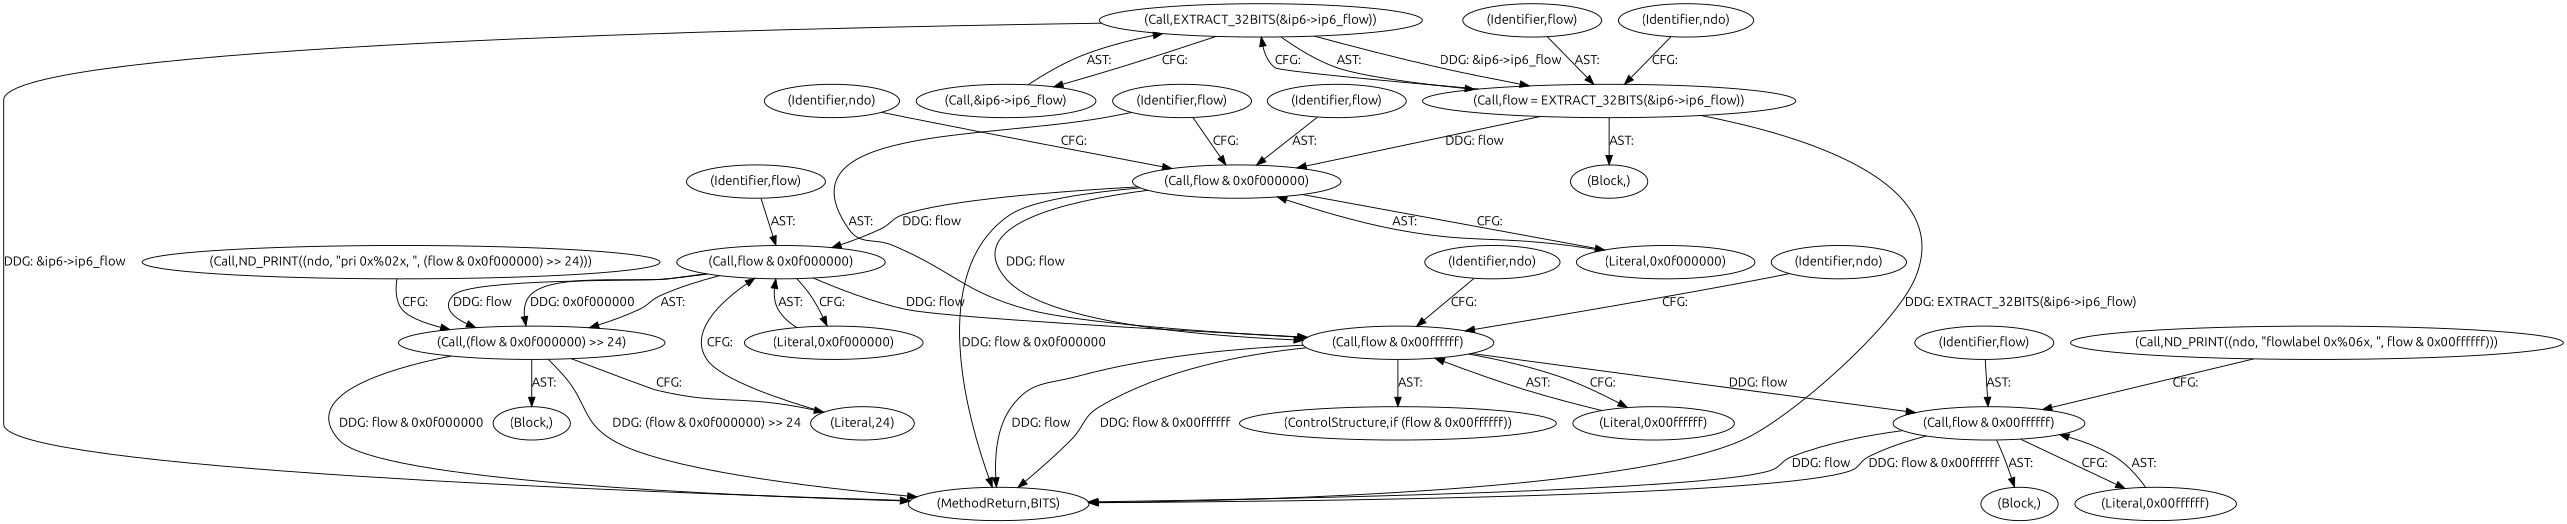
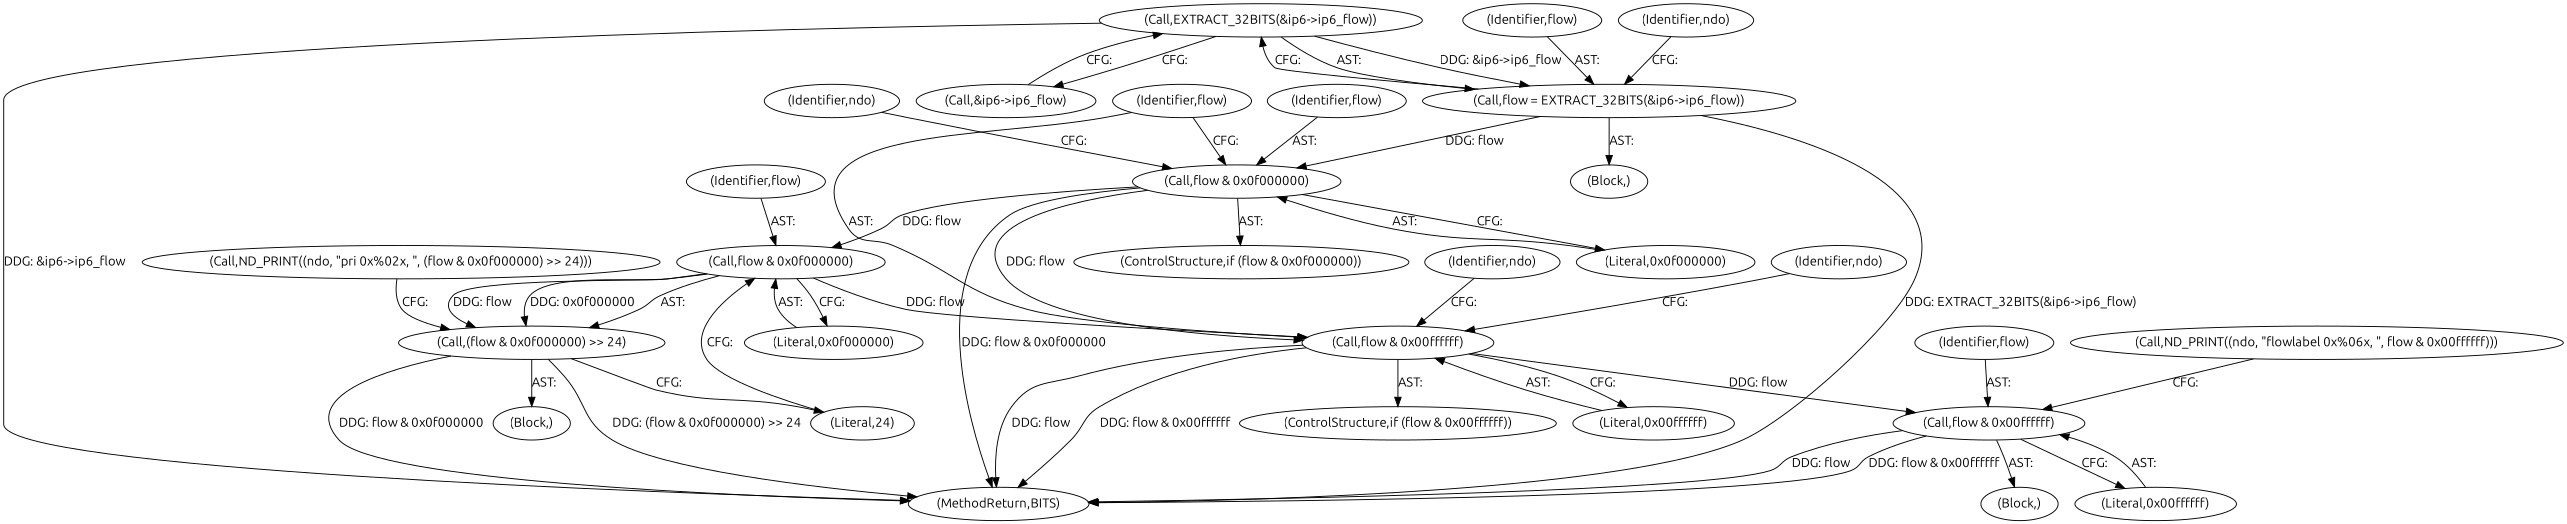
edge "(Call,&ip6->ip6_flow)" -> "(Call,EXTRACT_32BITS(&ip6->ip6_flow))": label "AST: " -> "CFG: "
node "(ControlStructure,if (flow & 0x0f000000))": added
